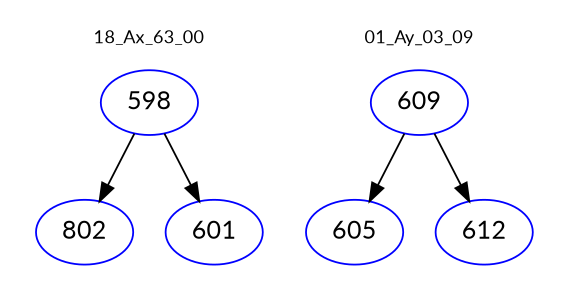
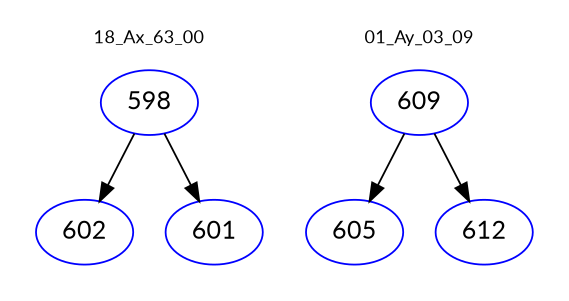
node "802": label "802" -> "602"
